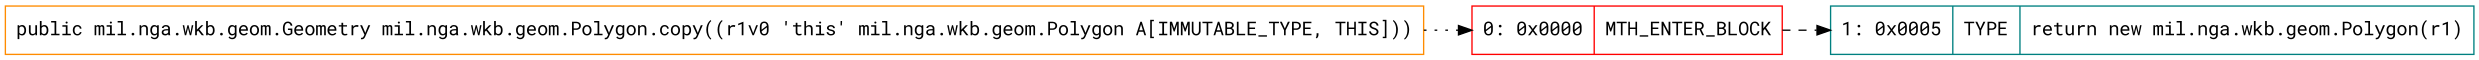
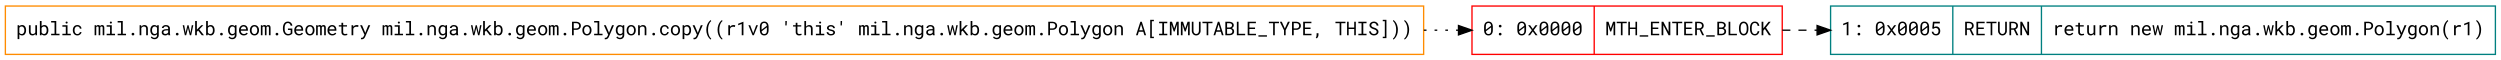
node "1: 0x0005": text "TYPE" -> "RETURN"
